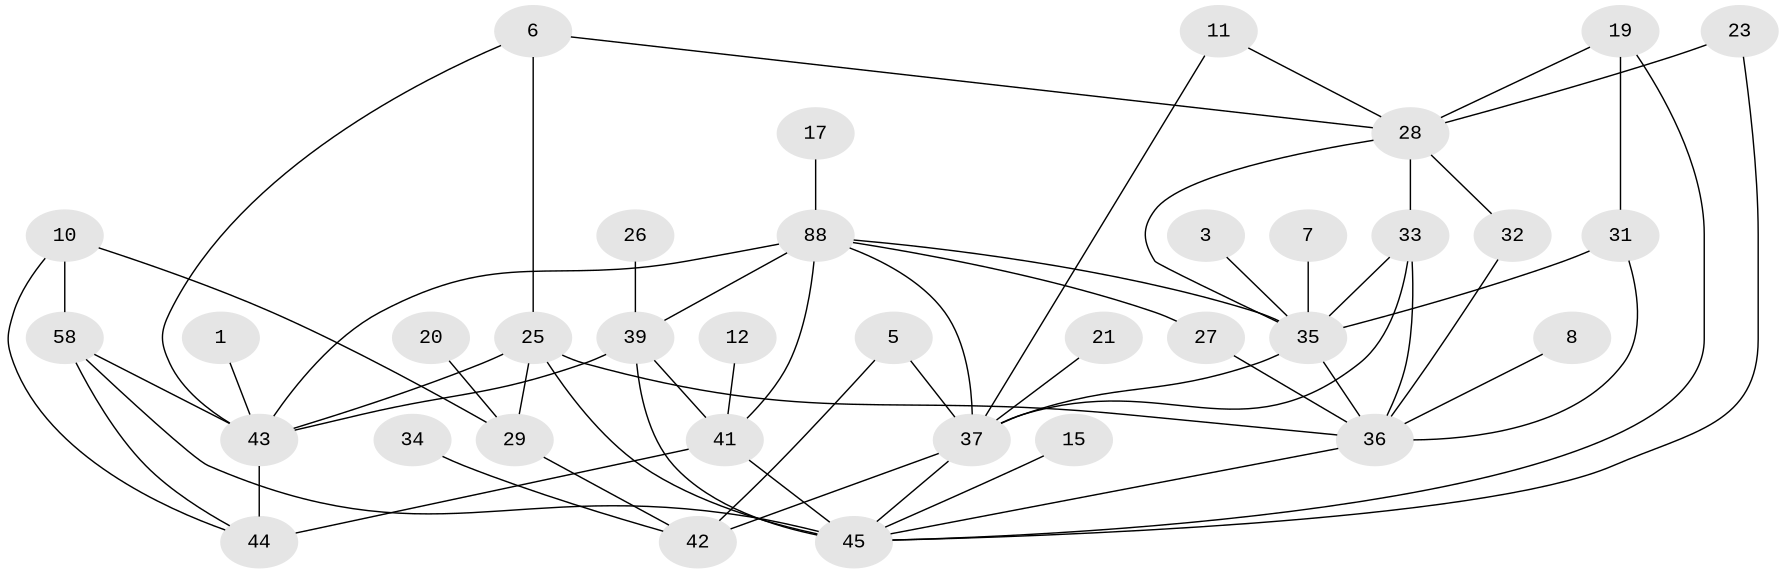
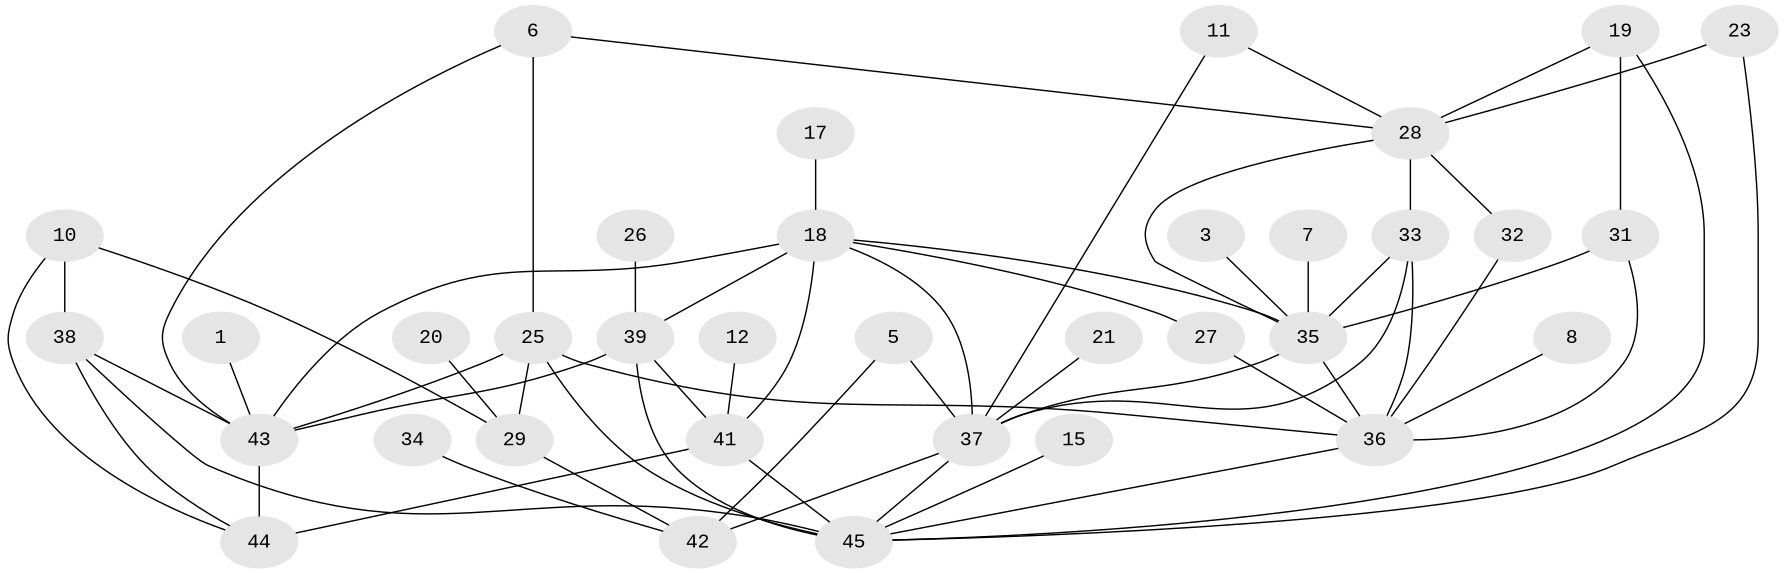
node "88": label "88" -> "18"
node "58": label "58" -> "38"
